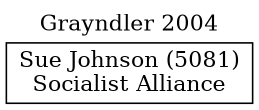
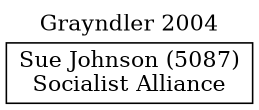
node "Sue Johnson (5081) Socialist Alliance": label "Sue Johnson (5081) Socialist Alliance" -> "Sue Johnson (5087) Socialist Alliance"
